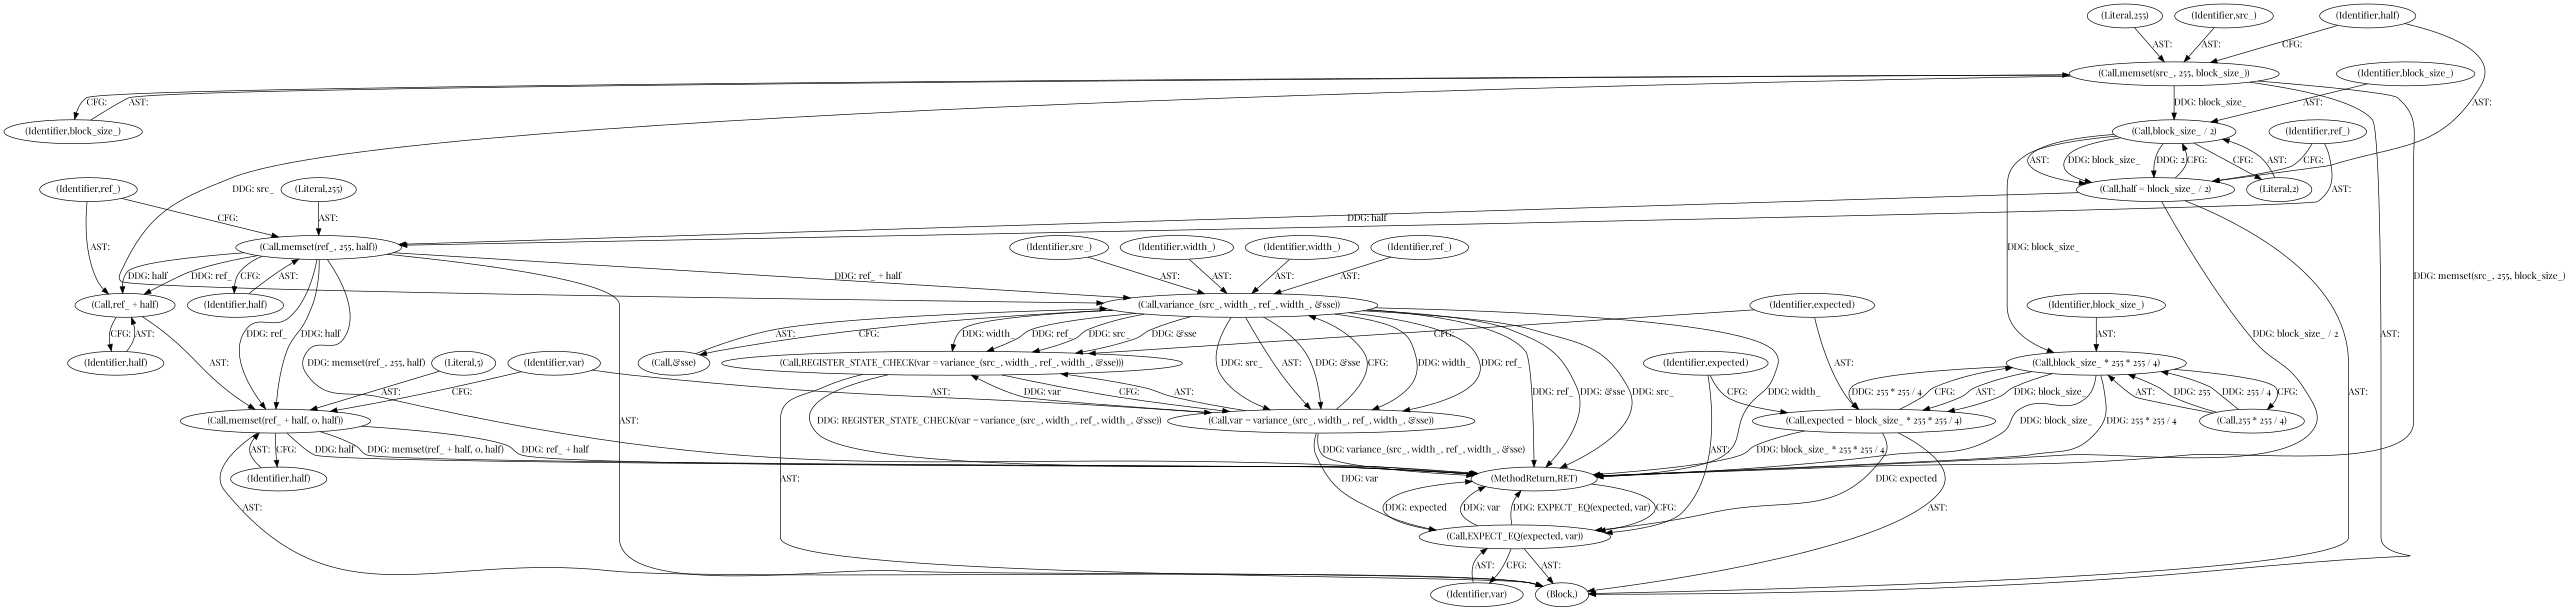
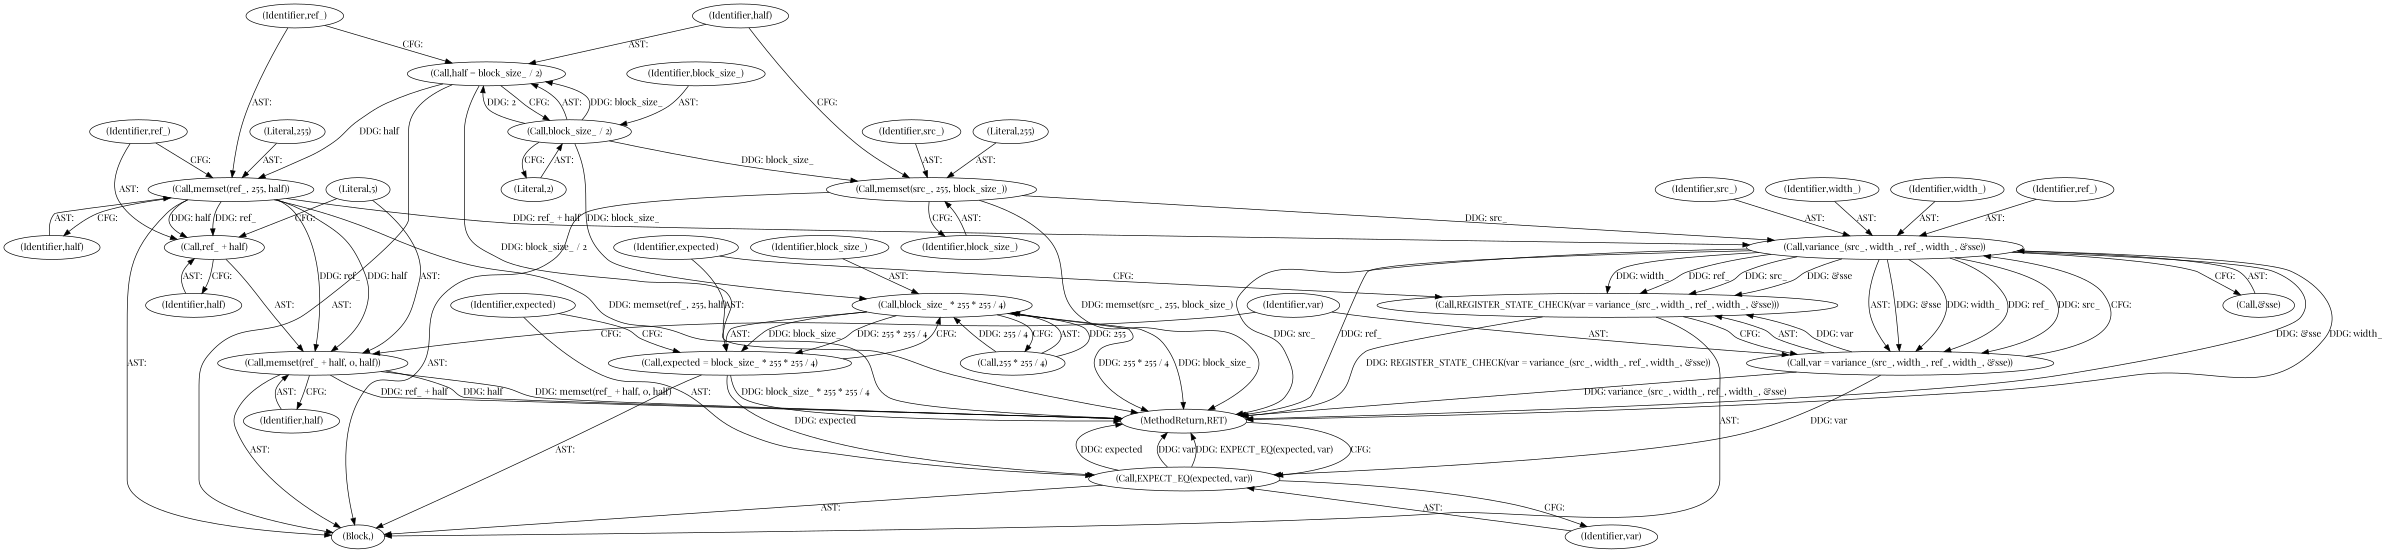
edge "(Call,memset(src_, 255, block_size_))" -> "(Call,block_size_ / 2)": reversed
edge "(Literal,5)" -> "(Call,ref_ + half)": added, label "CFG:"
